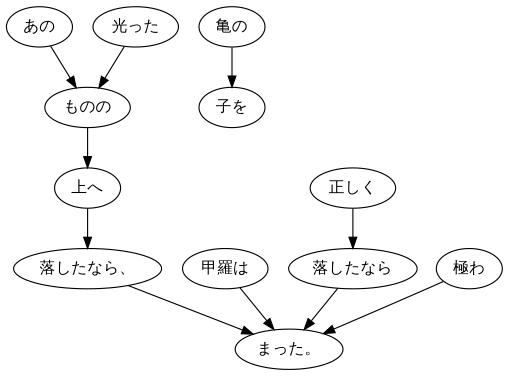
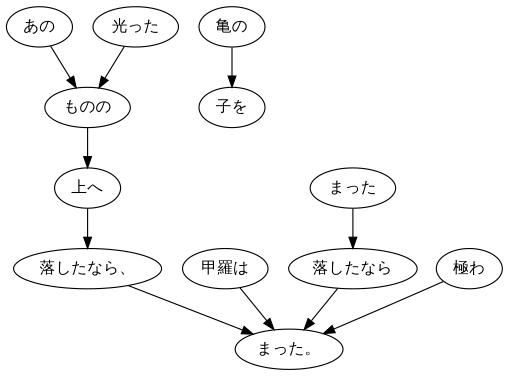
node "正しく": label "正しく" -> "まった"
